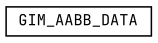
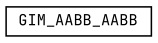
node "GIM_AABB_DATA": label "GIM_AABB_DATA" -> "GIM_AABB_AABB"
